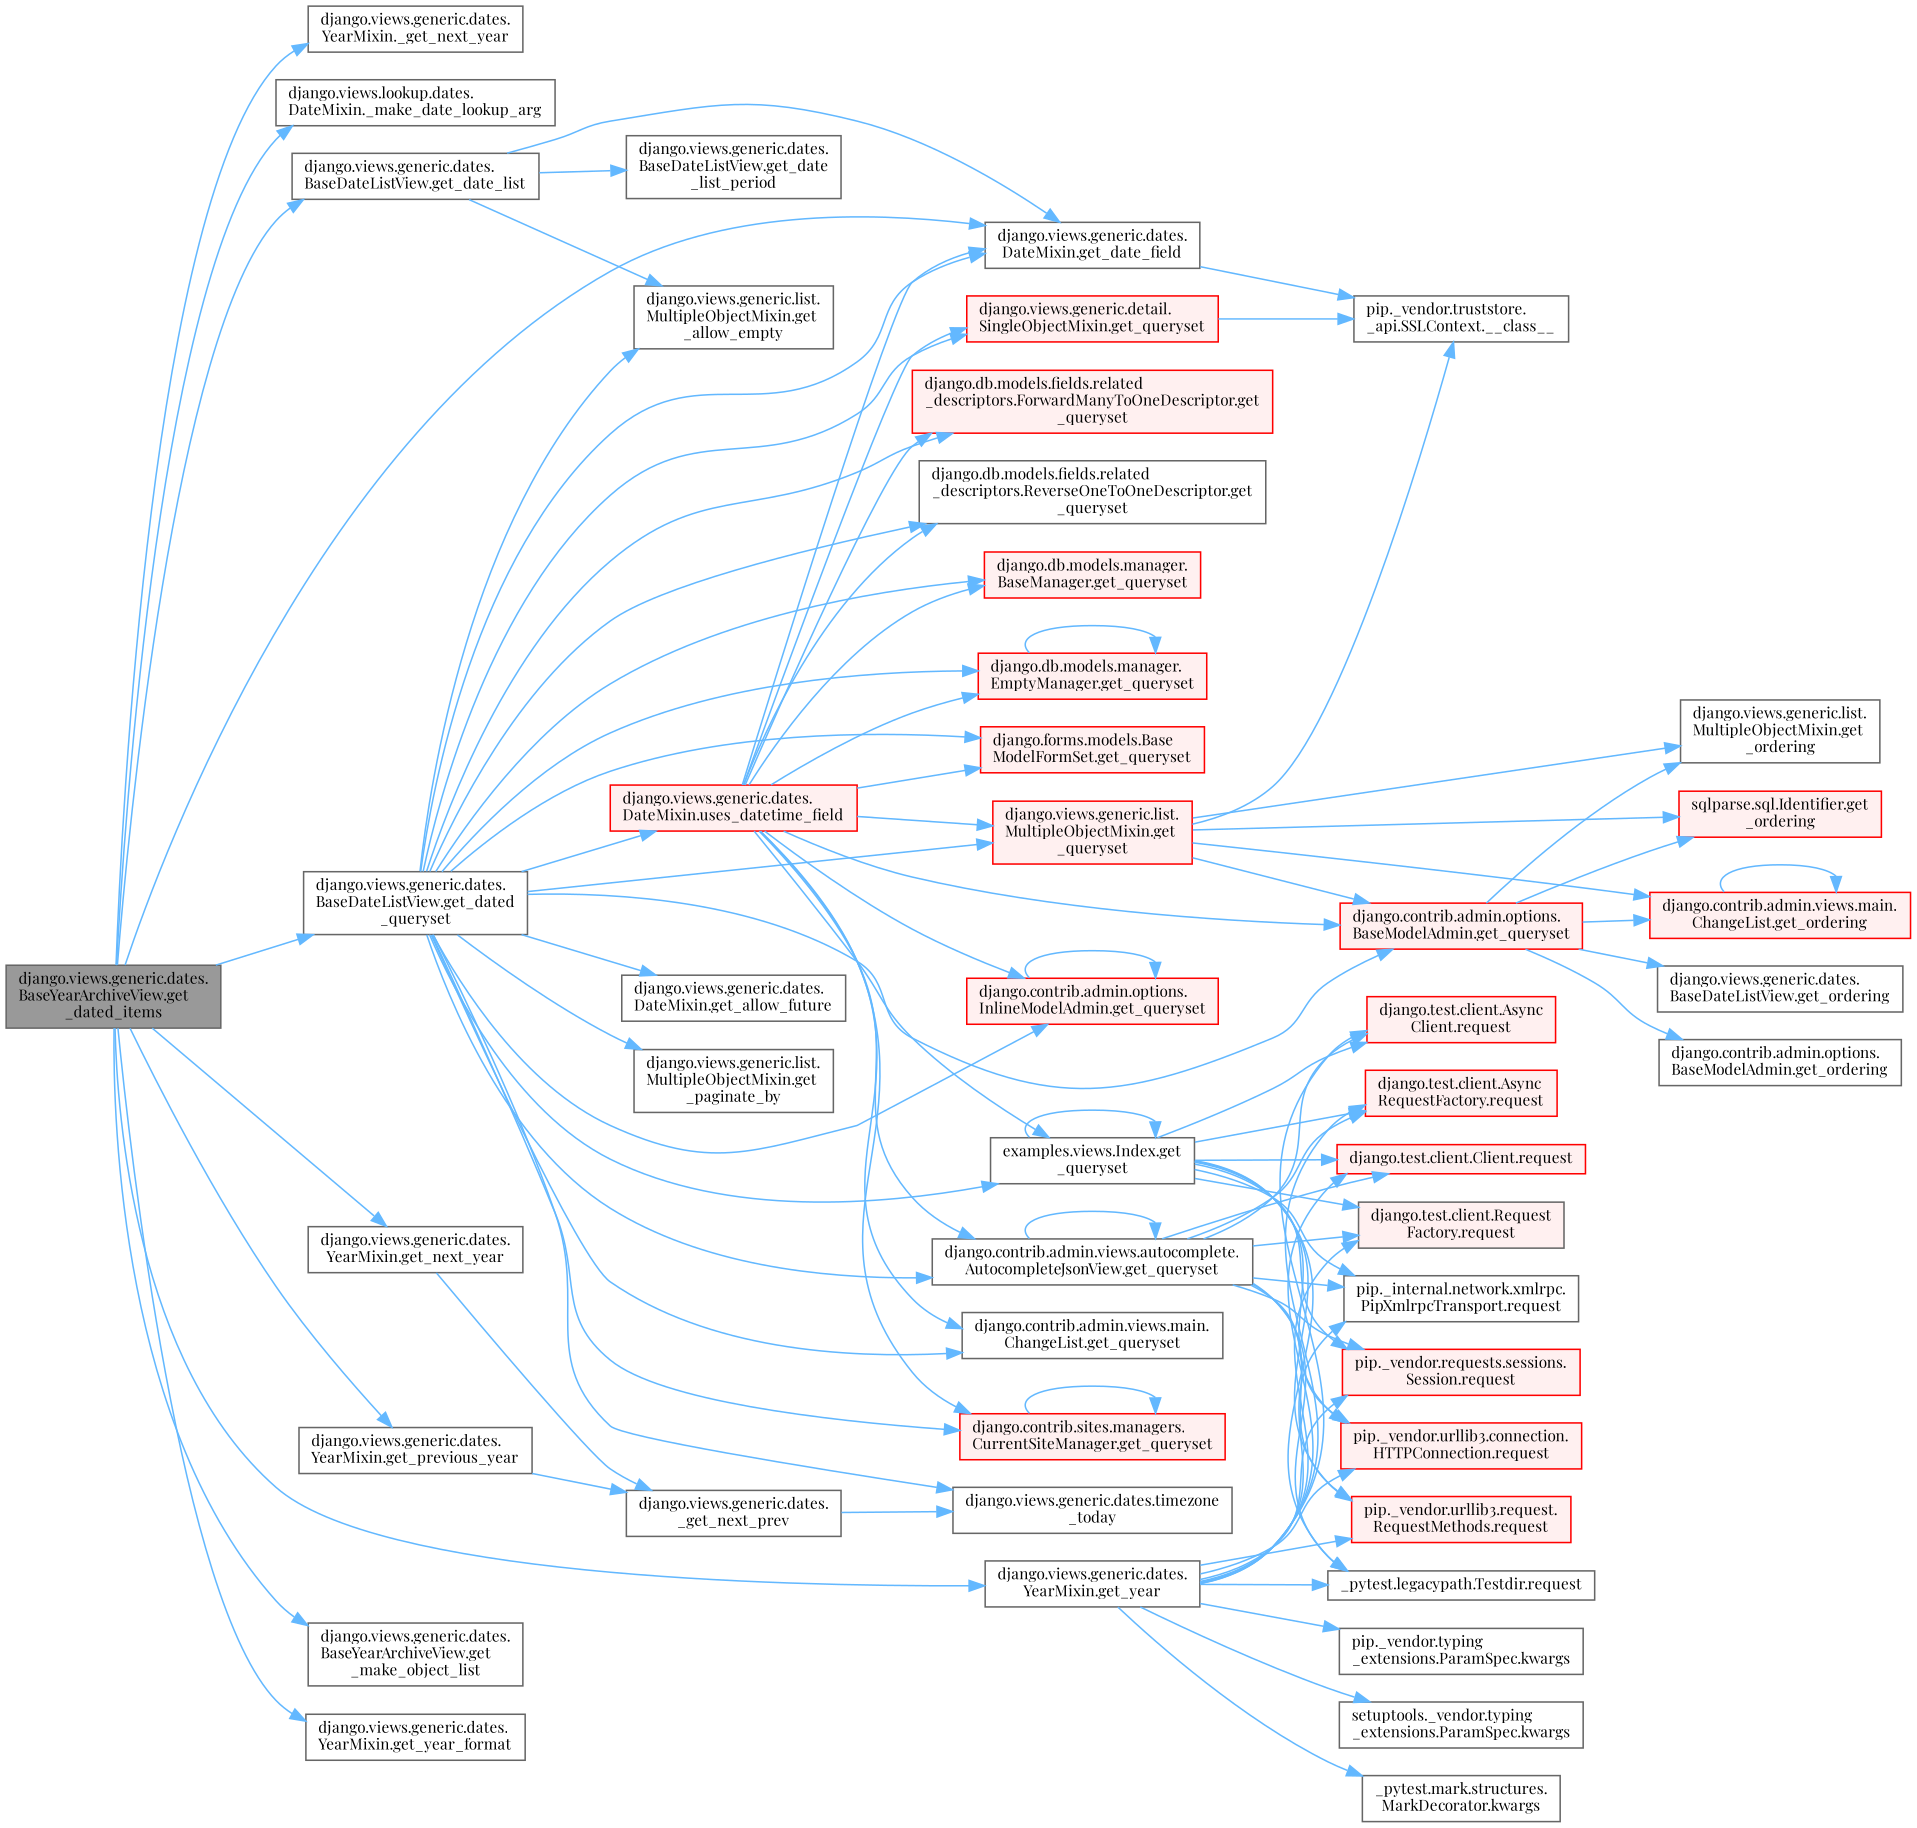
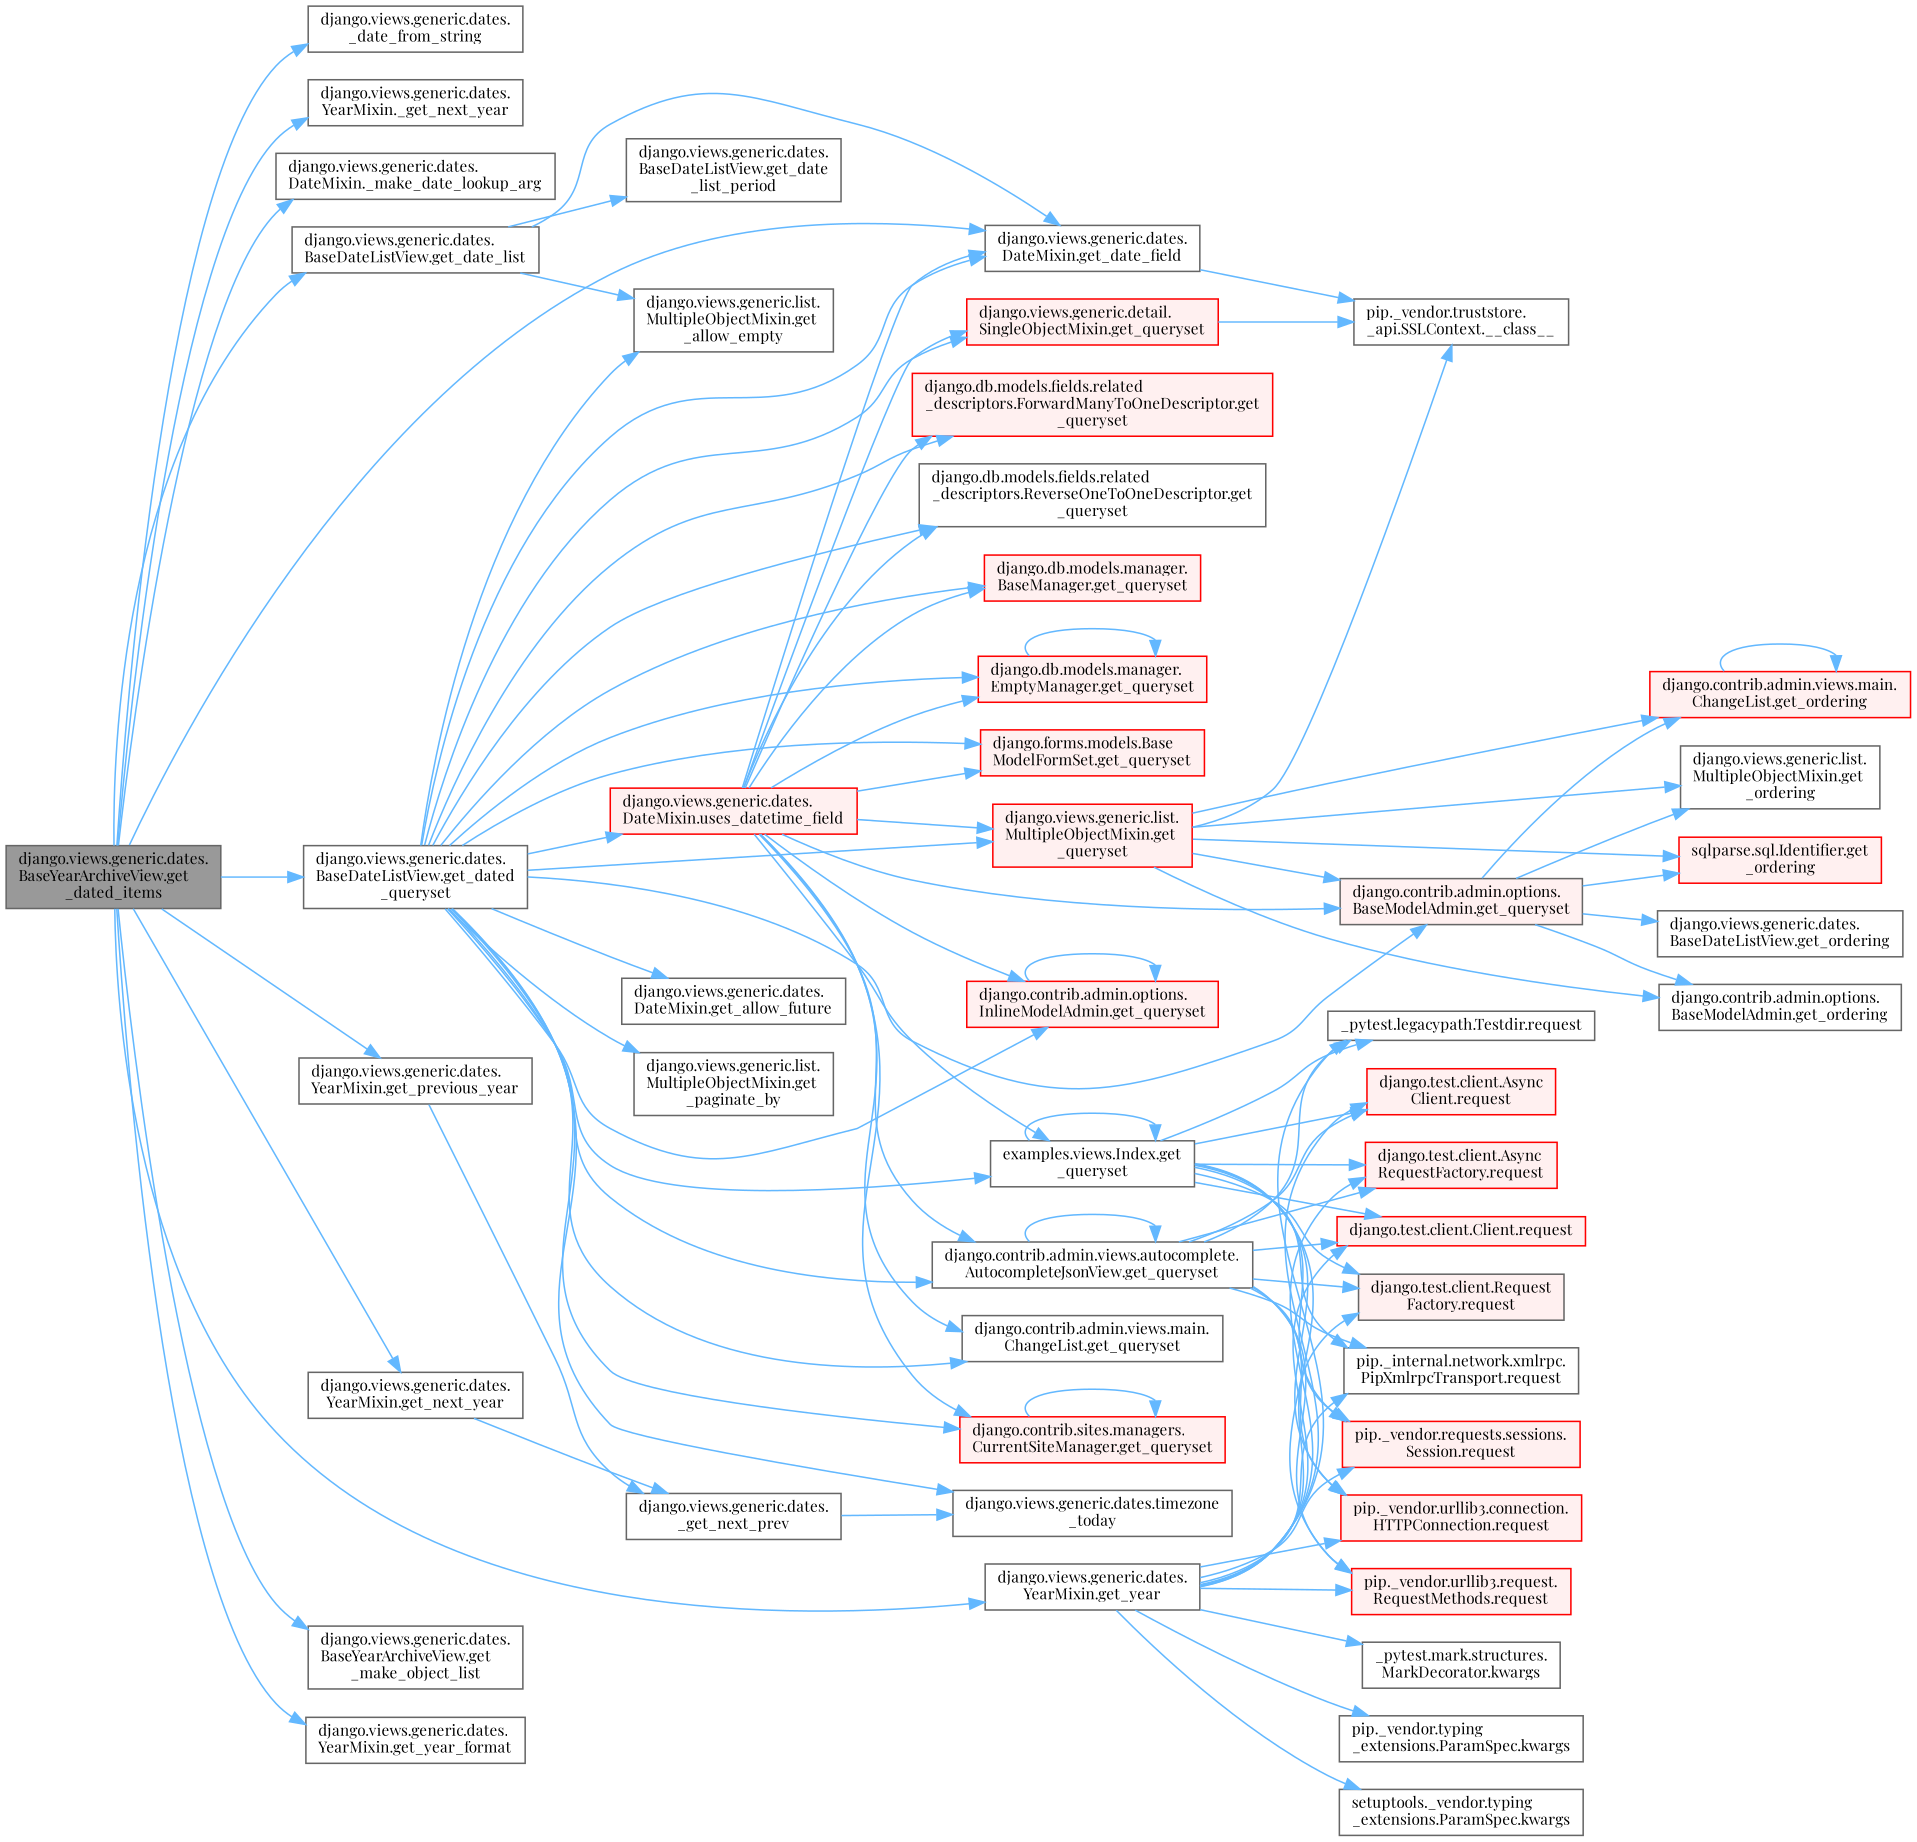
node "django.views.generic.dates. _date_from_string": added
node "django.views.lookup.dates. DateMixin._make_date_lookup_arg": label "django.views.lookup.dates. DateMixin._make_date_lookup_arg" -> "django.views.generic.dates. DateMixin._make_date_lookup_arg"
node "django.contrib.admin.options. BaseModelAdmin.get_queryset": color red -> grey40
edge "django.views.generic.list. MultipleObjectMixin.get _queryset" -> "django.contrib.admin.options. BaseModelAdmin.get_ordering": added
